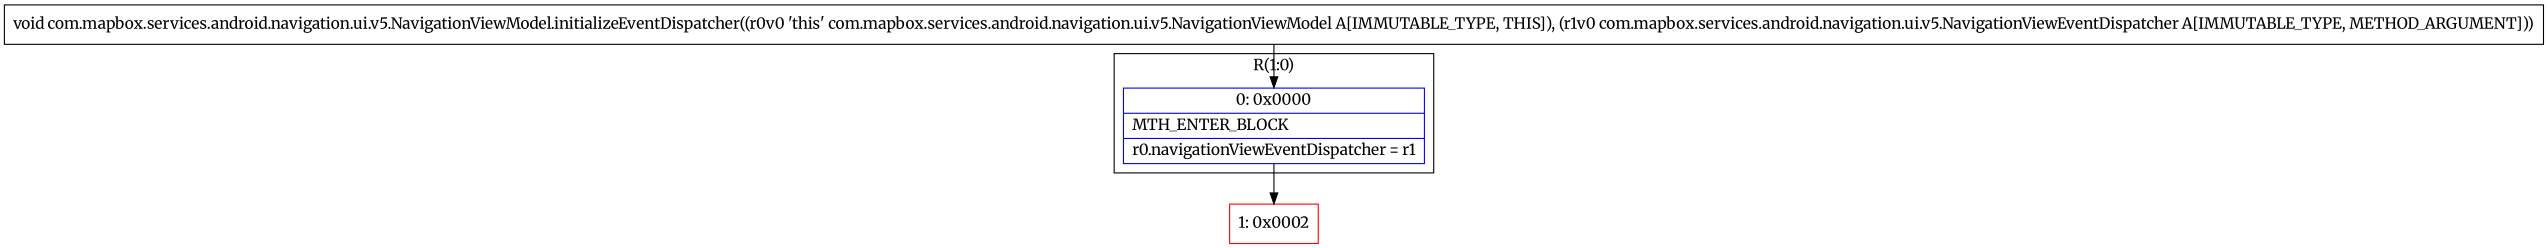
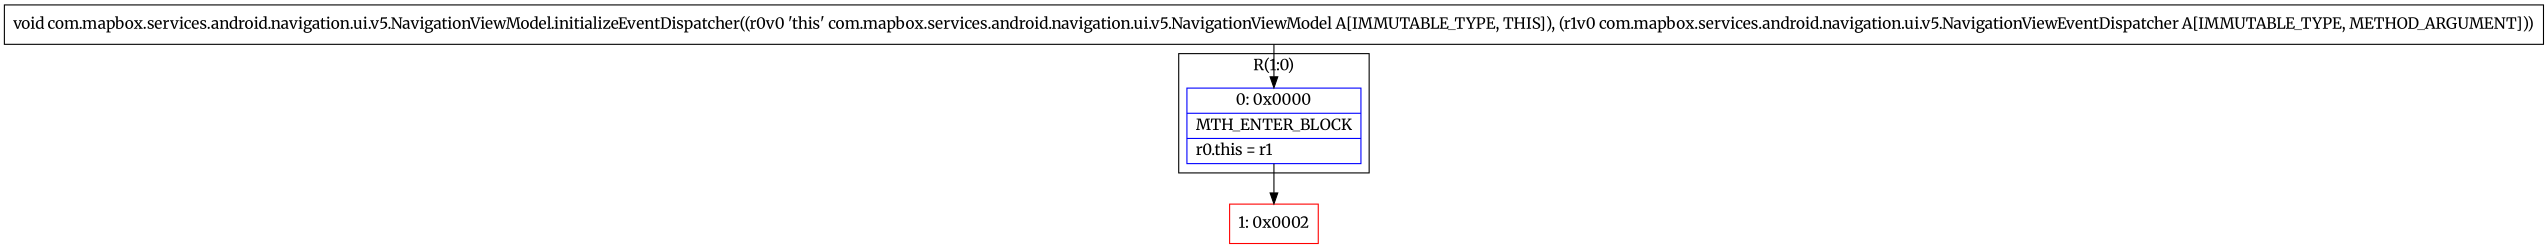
node "0: 0x0000": text "r0.navigationViewEventDispatcher = r1" -> "r0.this = r1"
